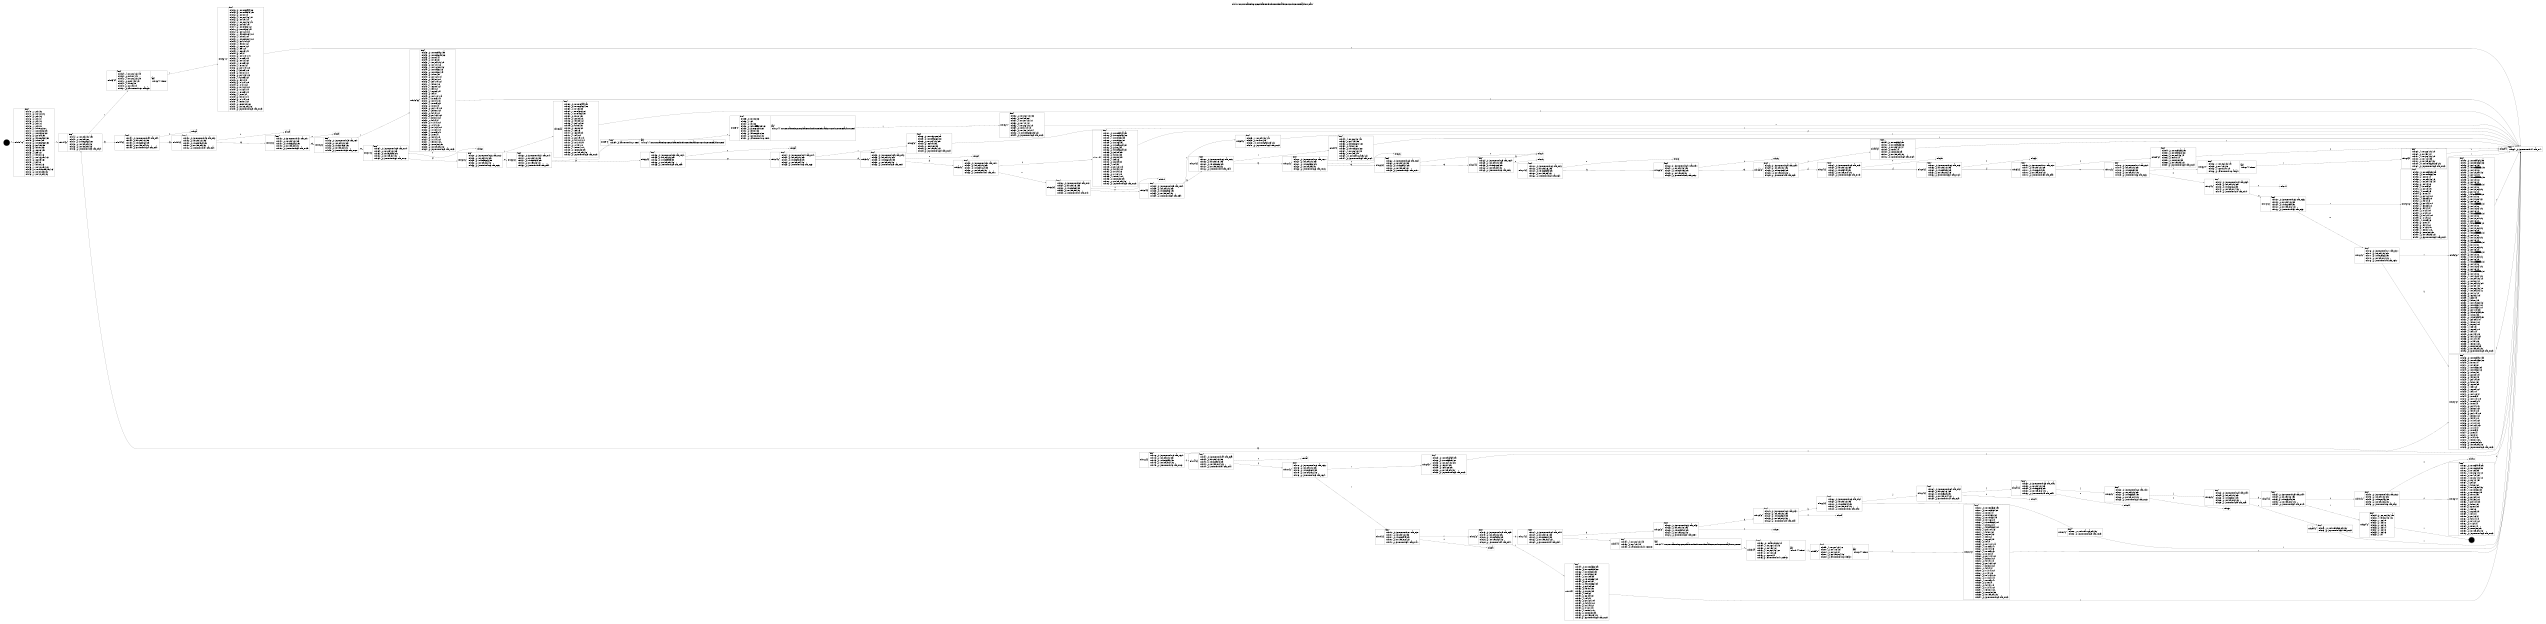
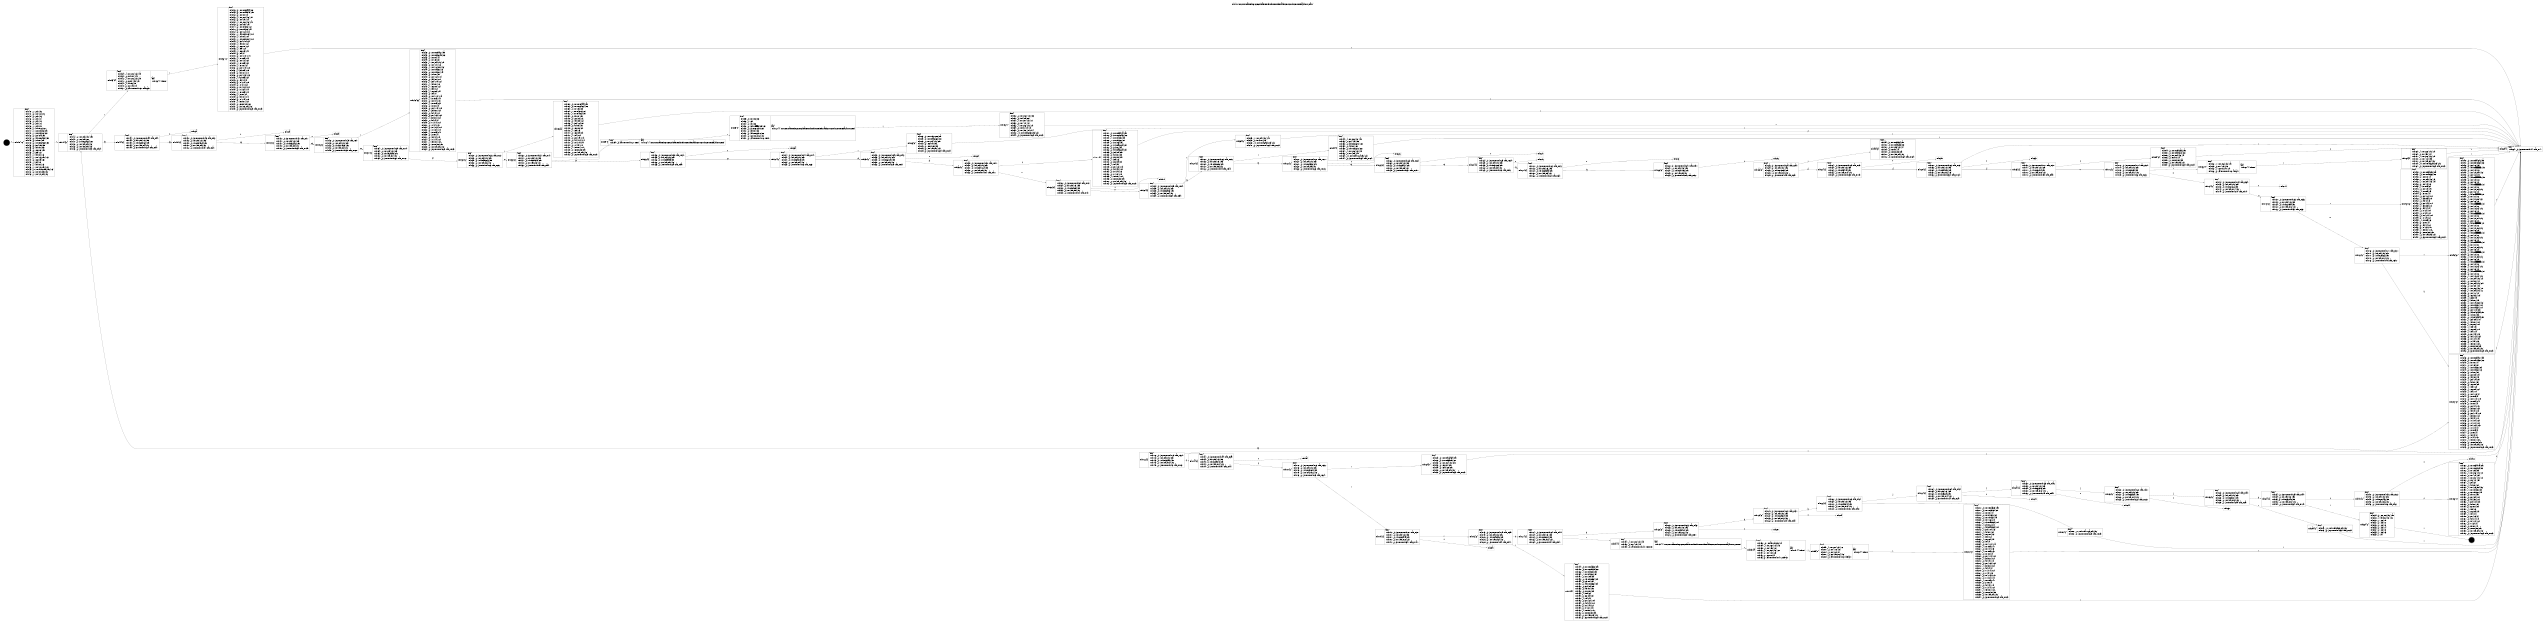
edge "0x401afd [30]" -> "0x4026c9 [5]": now "0x4016e0 [28]" -> "0x4026c9 [5]"
node "0x402580": removed
edge "0x401654 [28]" -> "0x4026b1": now "0x401654 [28]" -> "0x401670 [28]"
edge "0x40168c [28]" -> "0x4016a8 [28]": removed, label "15"
